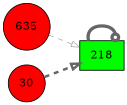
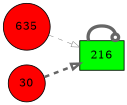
node "218": label "218" -> "216"
